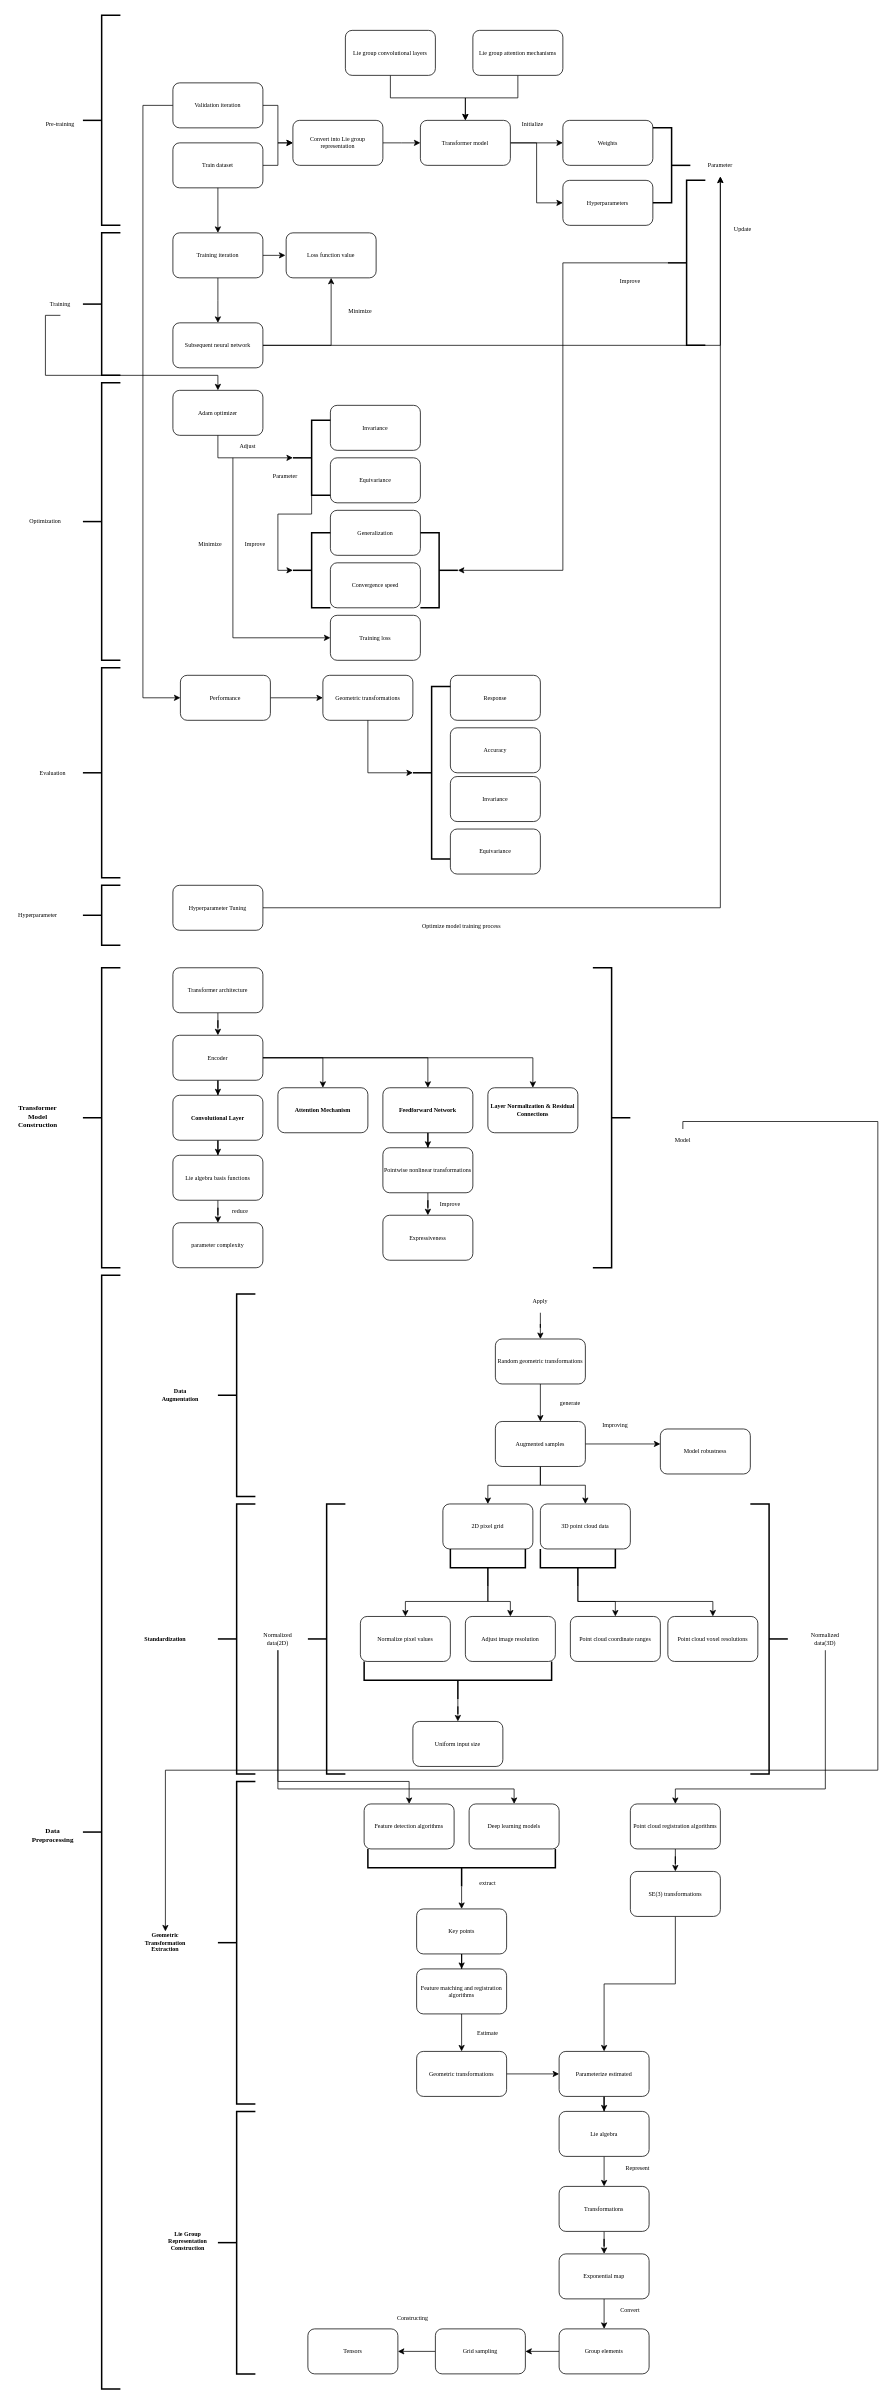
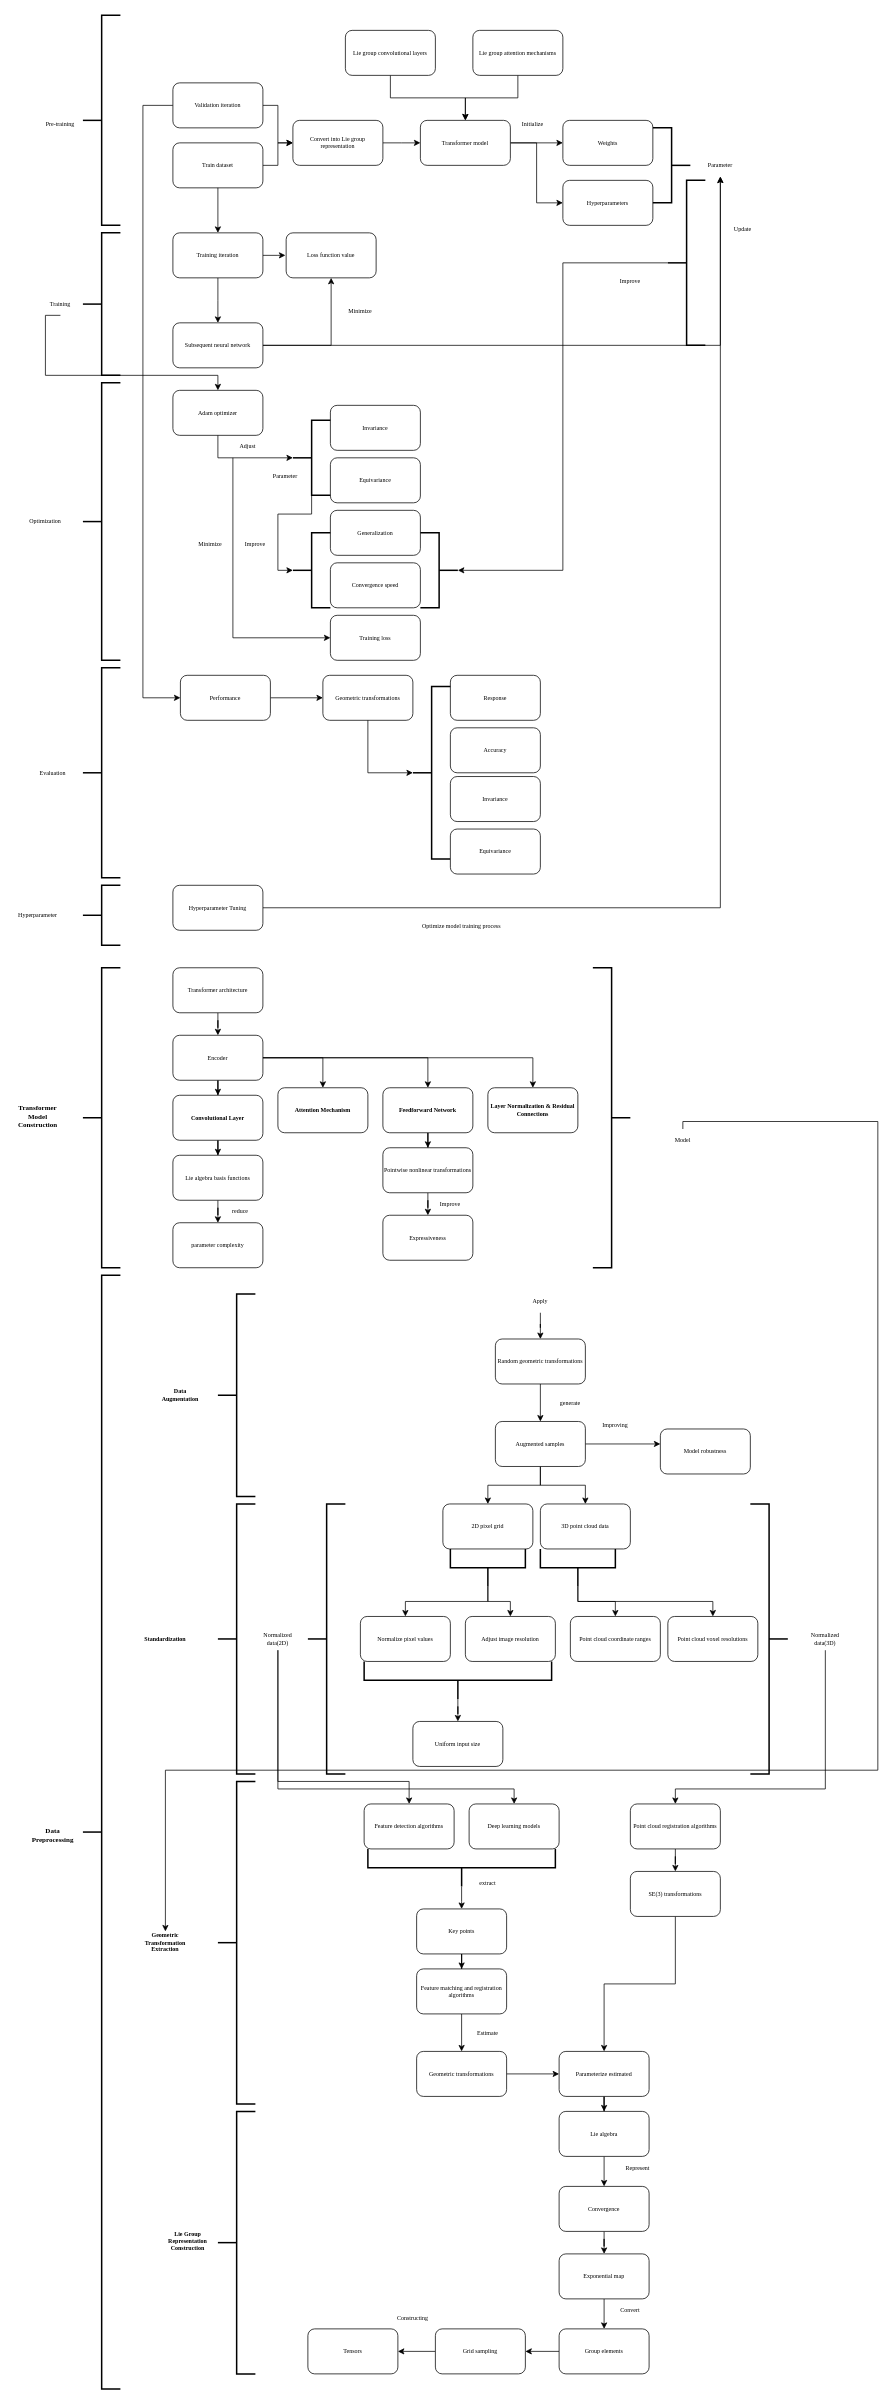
node "Transformations": label "Transformations" -> "Convergence"
